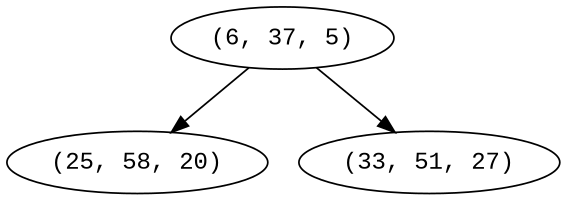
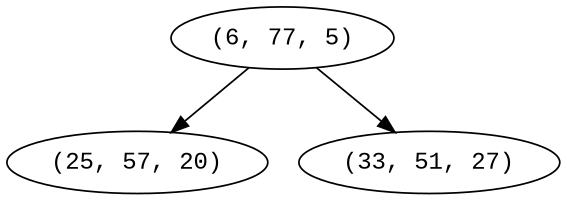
node "(6, 37, 5)": label "(6, 37, 5)" -> "(6, 77, 5)"
node "(25, 58, 20)": label "(25, 58, 20)" -> "(25, 57, 20)"
